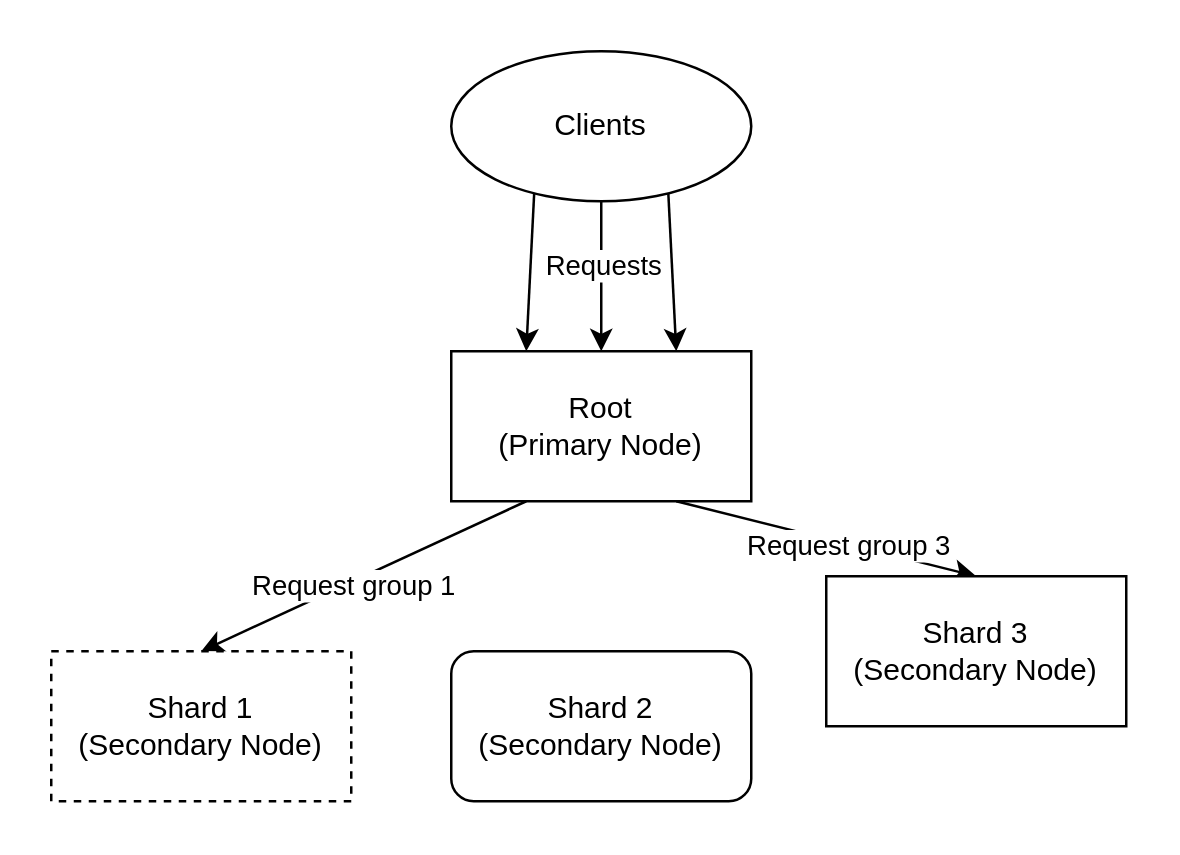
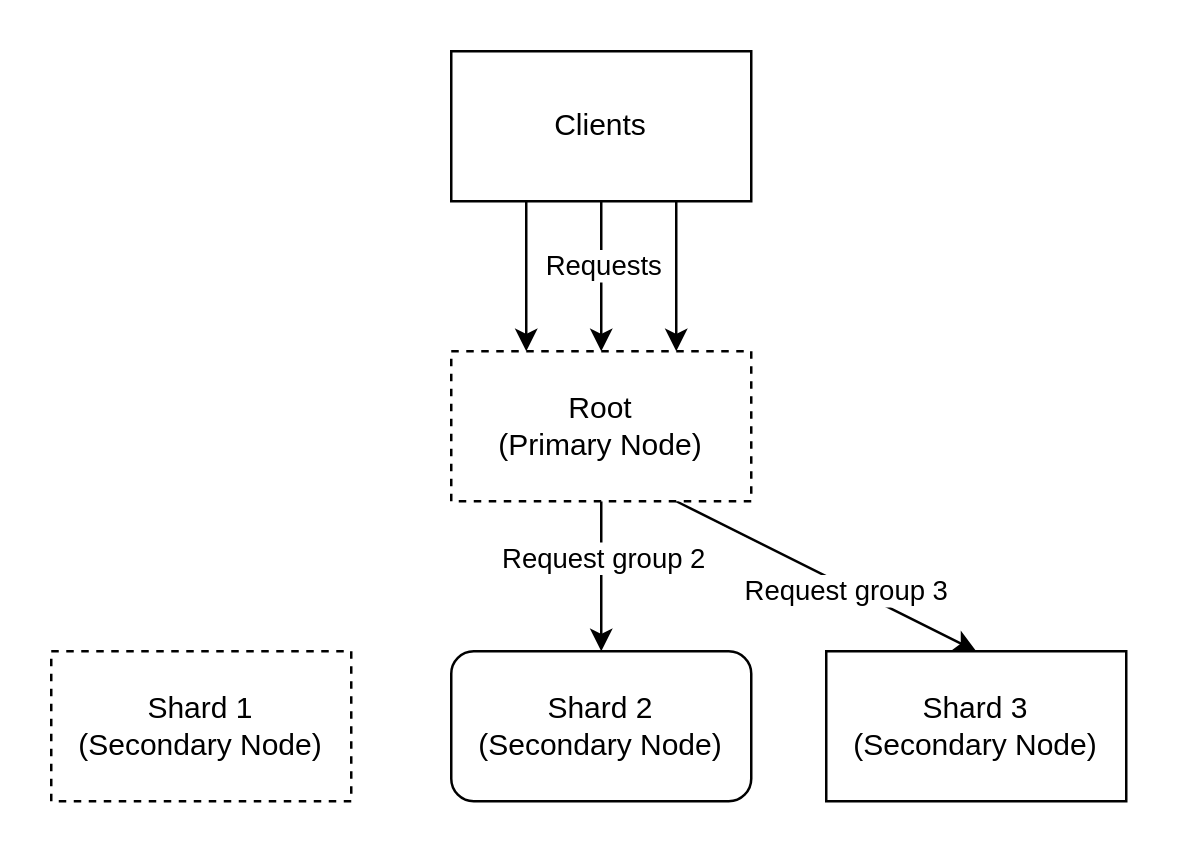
node "Clients": shape ellipse -> rectangle
node "Root (Primary Node)": style solid -> dashed
edge "Root (Primary Node)" -> "Shard 1 (Secondary Node)": removed, label "Request group 1"
edge "Root (Primary Node)" -> "Shard 2 (Secondary Node)": added, label "Request group 2"
node "Shard 3 (Secondary Node)": moved (976, 651) -> (976, 726)
